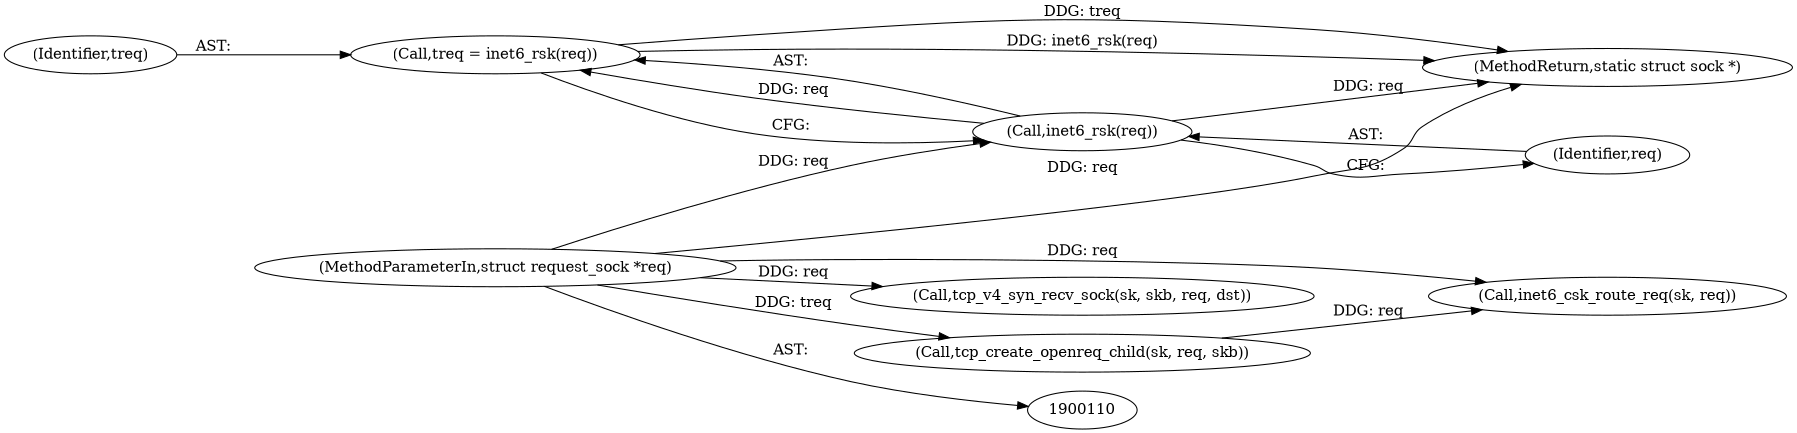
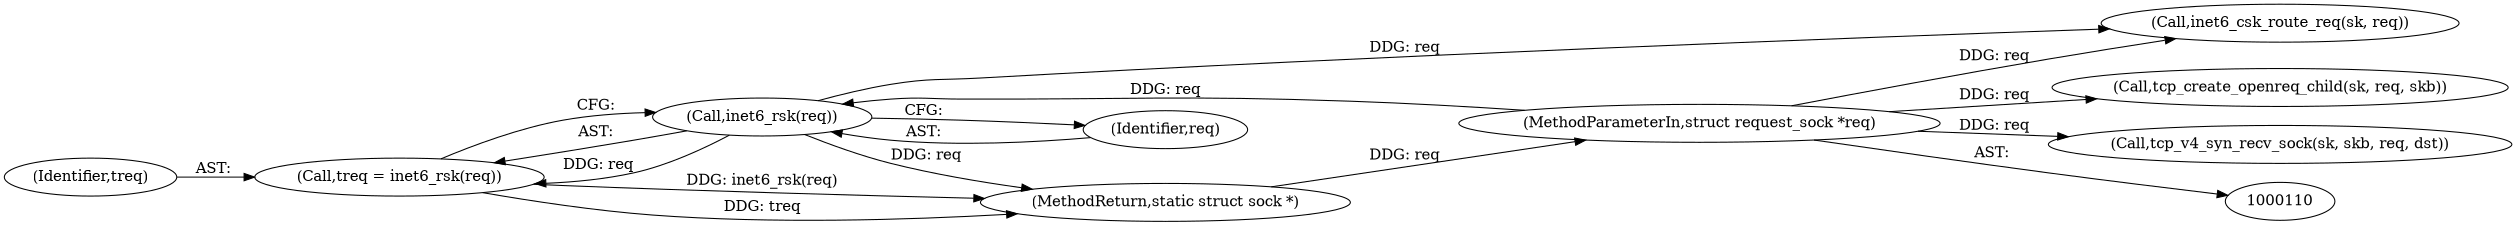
edge "(MethodParameterIn,struct request_sock *req)" -> "(MethodReturn,static struct sock *)": reversed
edge "(MethodParameterIn,struct request_sock *req)" -> "(Call,tcp_create_openreq_child(sk, req, skb))": label "DDG: treq" -> "DDG: req"
edge "(Call,tcp_create_openreq_child(sk, req, skb))" -> "(Call,inet6_csk_route_req(sk, req))": now "(Call,inet6_rsk(req))" -> "(Call,inet6_csk_route_req(sk, req))"
node "1900110": label "1900110" -> "1000110"
